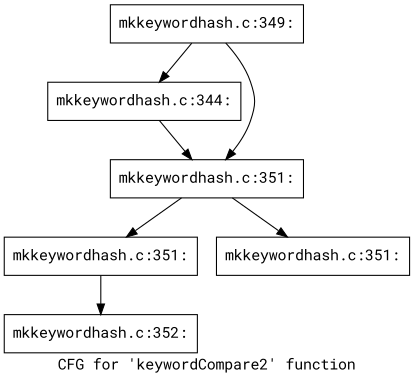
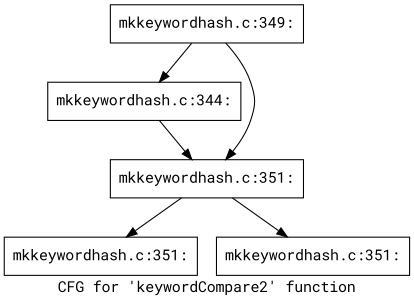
node "mkkeywordhash.c:352:": removed
